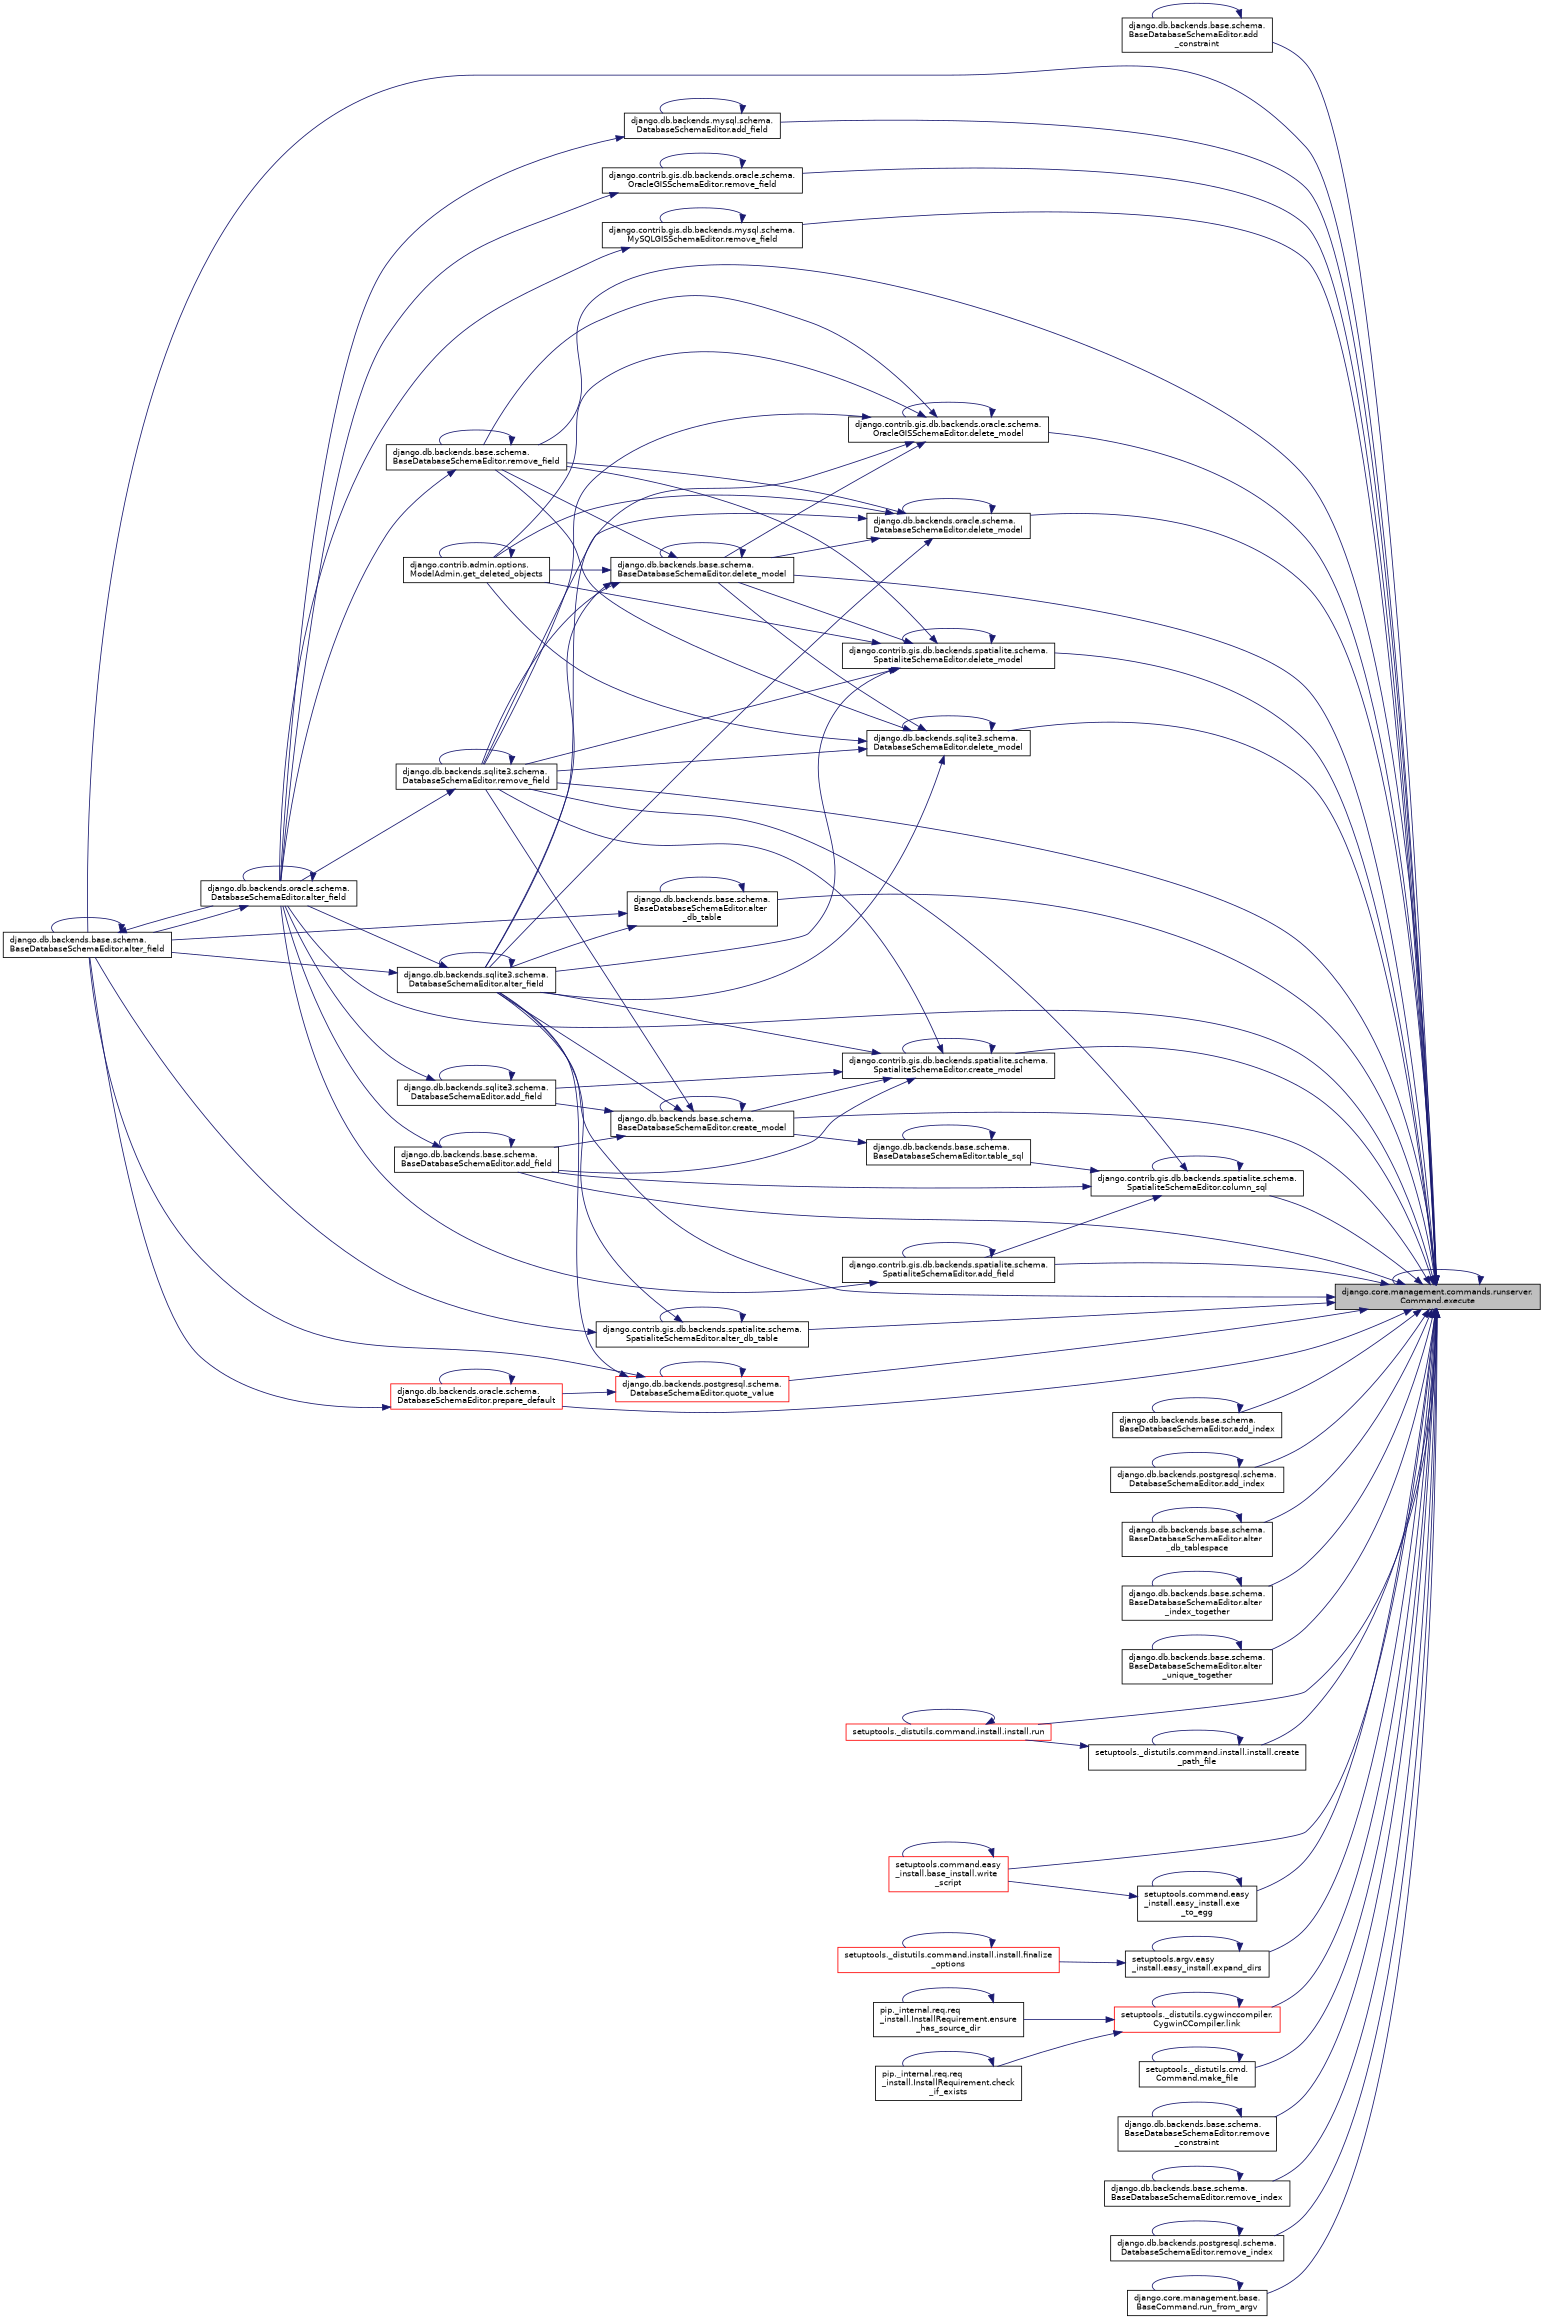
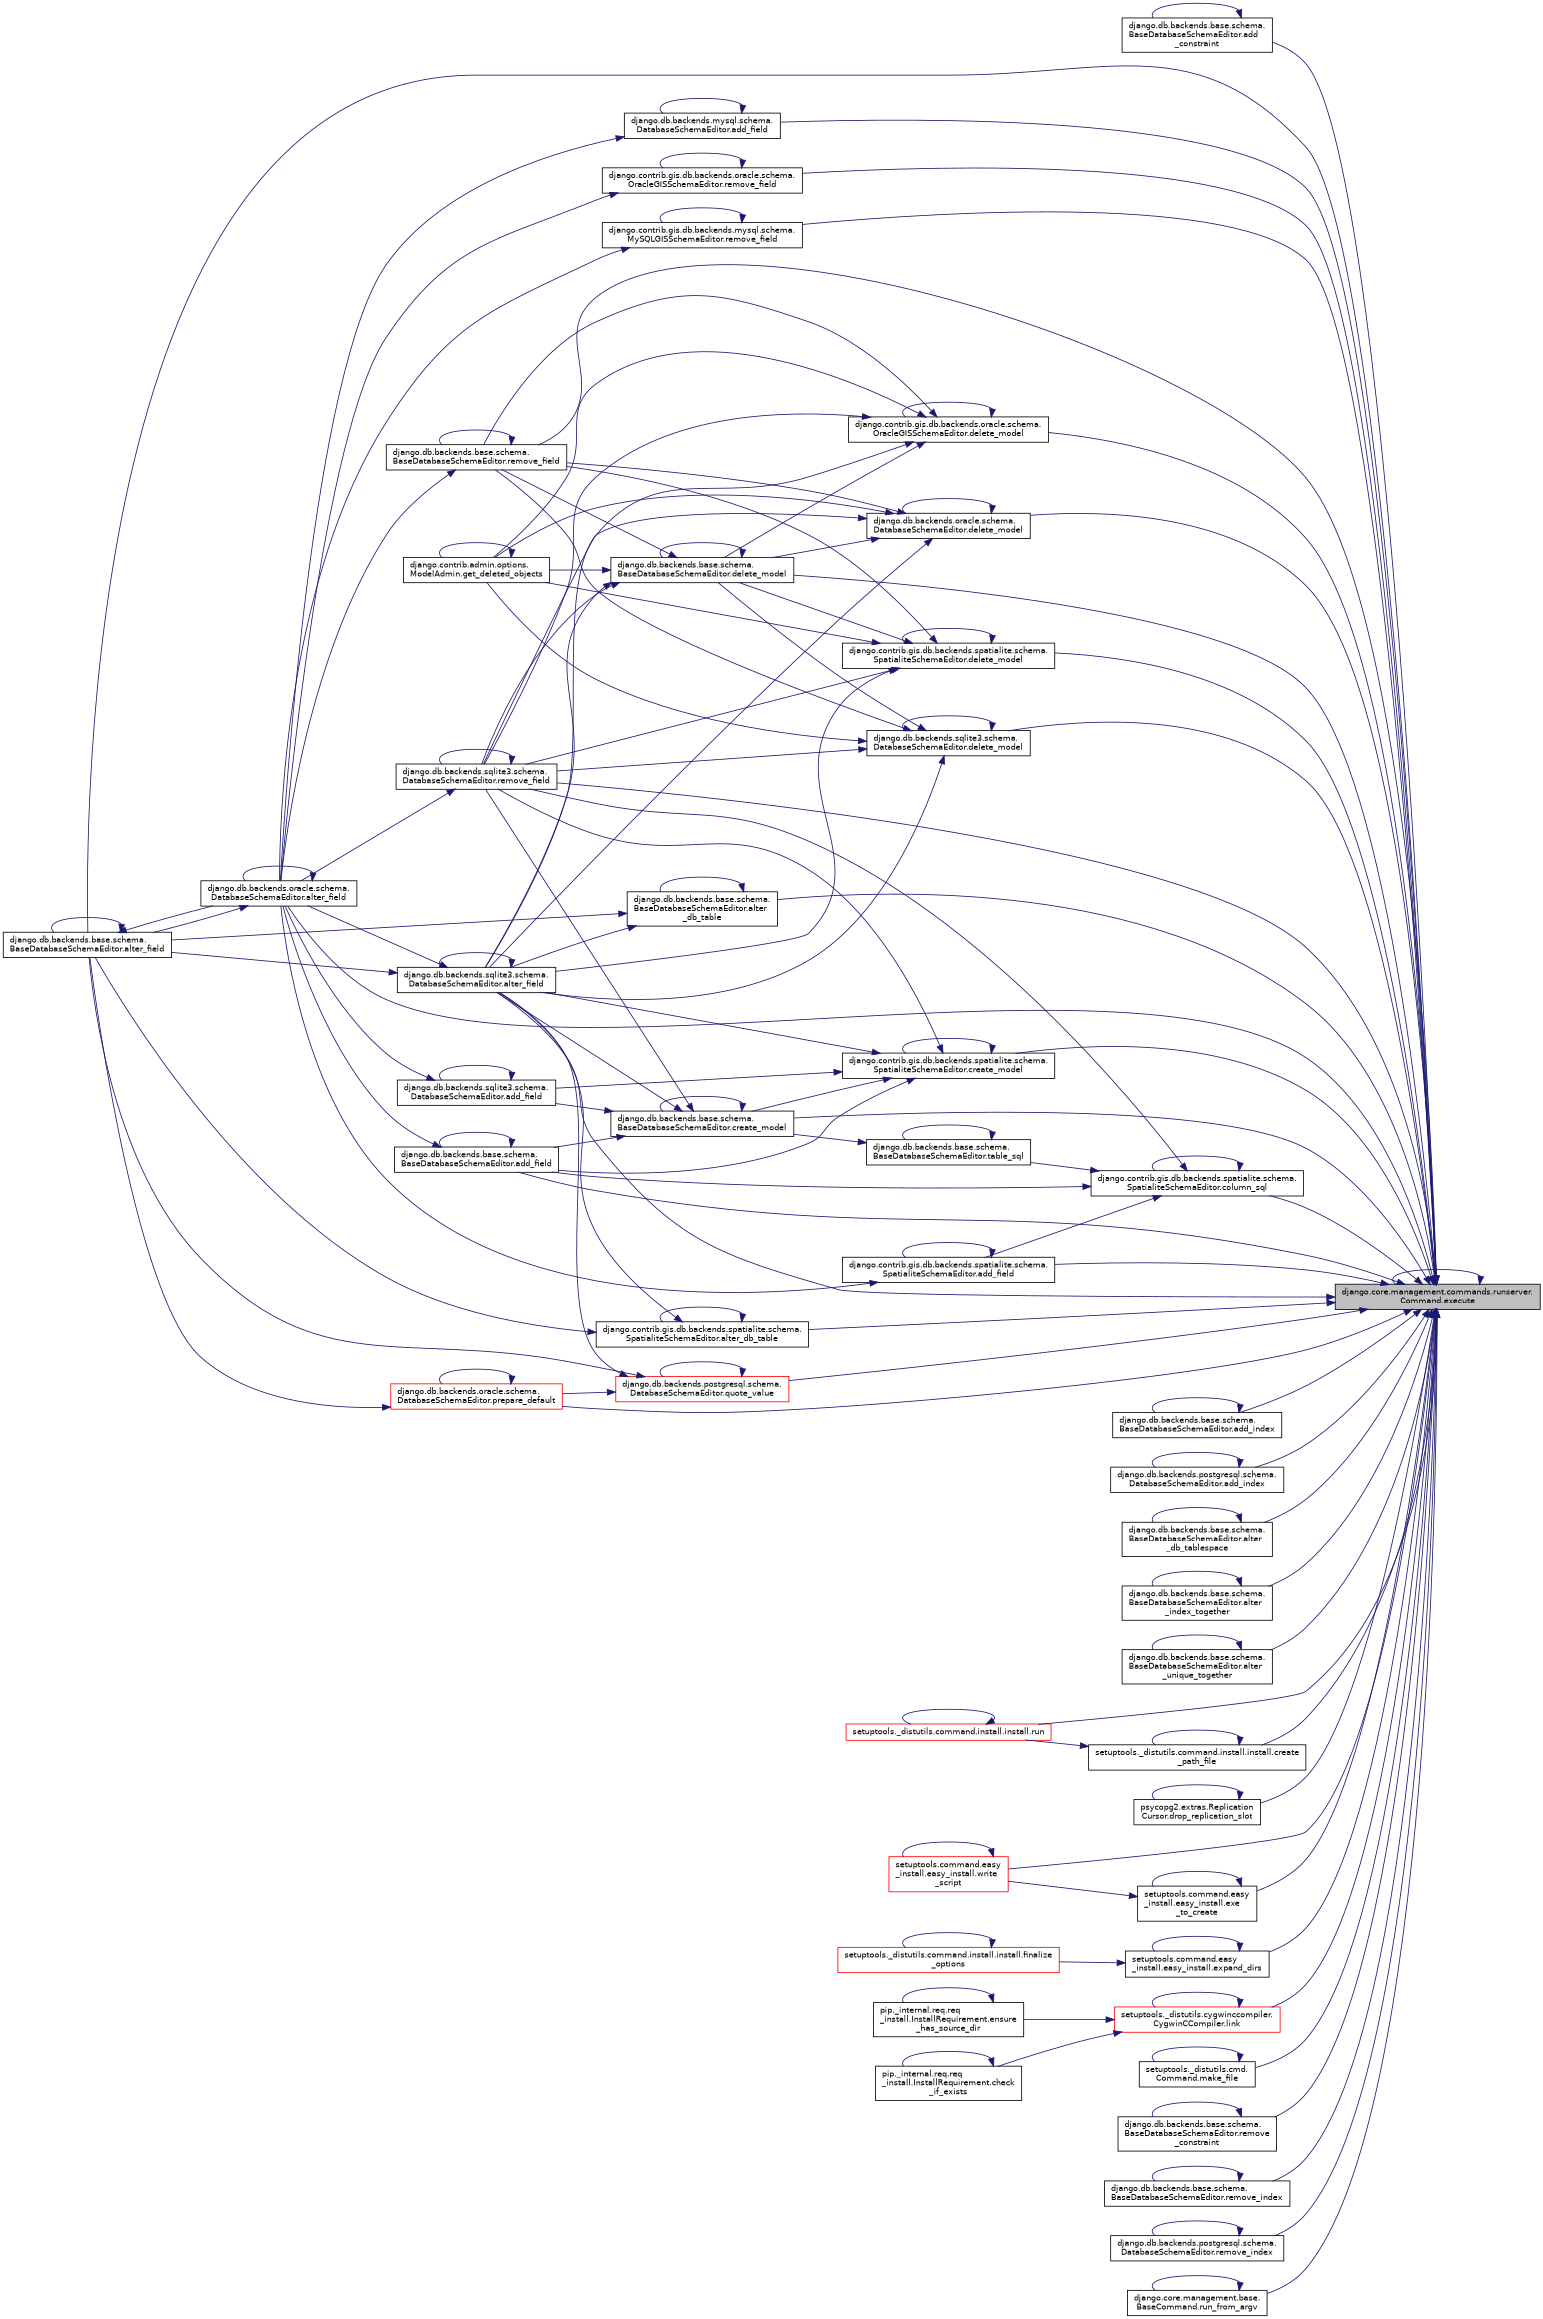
node "psycopg2.extras.Replication Cursor.drop_replication_slot": added
node "setuptools.command.easy _install.base_install.write _script": label "setuptools.command.easy _install.base_install.write _script" -> "setuptools.command.easy _install.easy_install.write _script"
node "setuptools.command.easy _install.easy_install.exe _to_egg": label "setuptools.command.easy _install.easy_install.exe _to_egg" -> "setuptools.command.easy _install.easy_install.exe _to_create"
node "setuptools.argv.easy _install.easy_install.expand_dirs": label "setuptools.argv.easy _install.easy_install.expand_dirs" -> "setuptools.command.easy _install.easy_install.expand_dirs"
